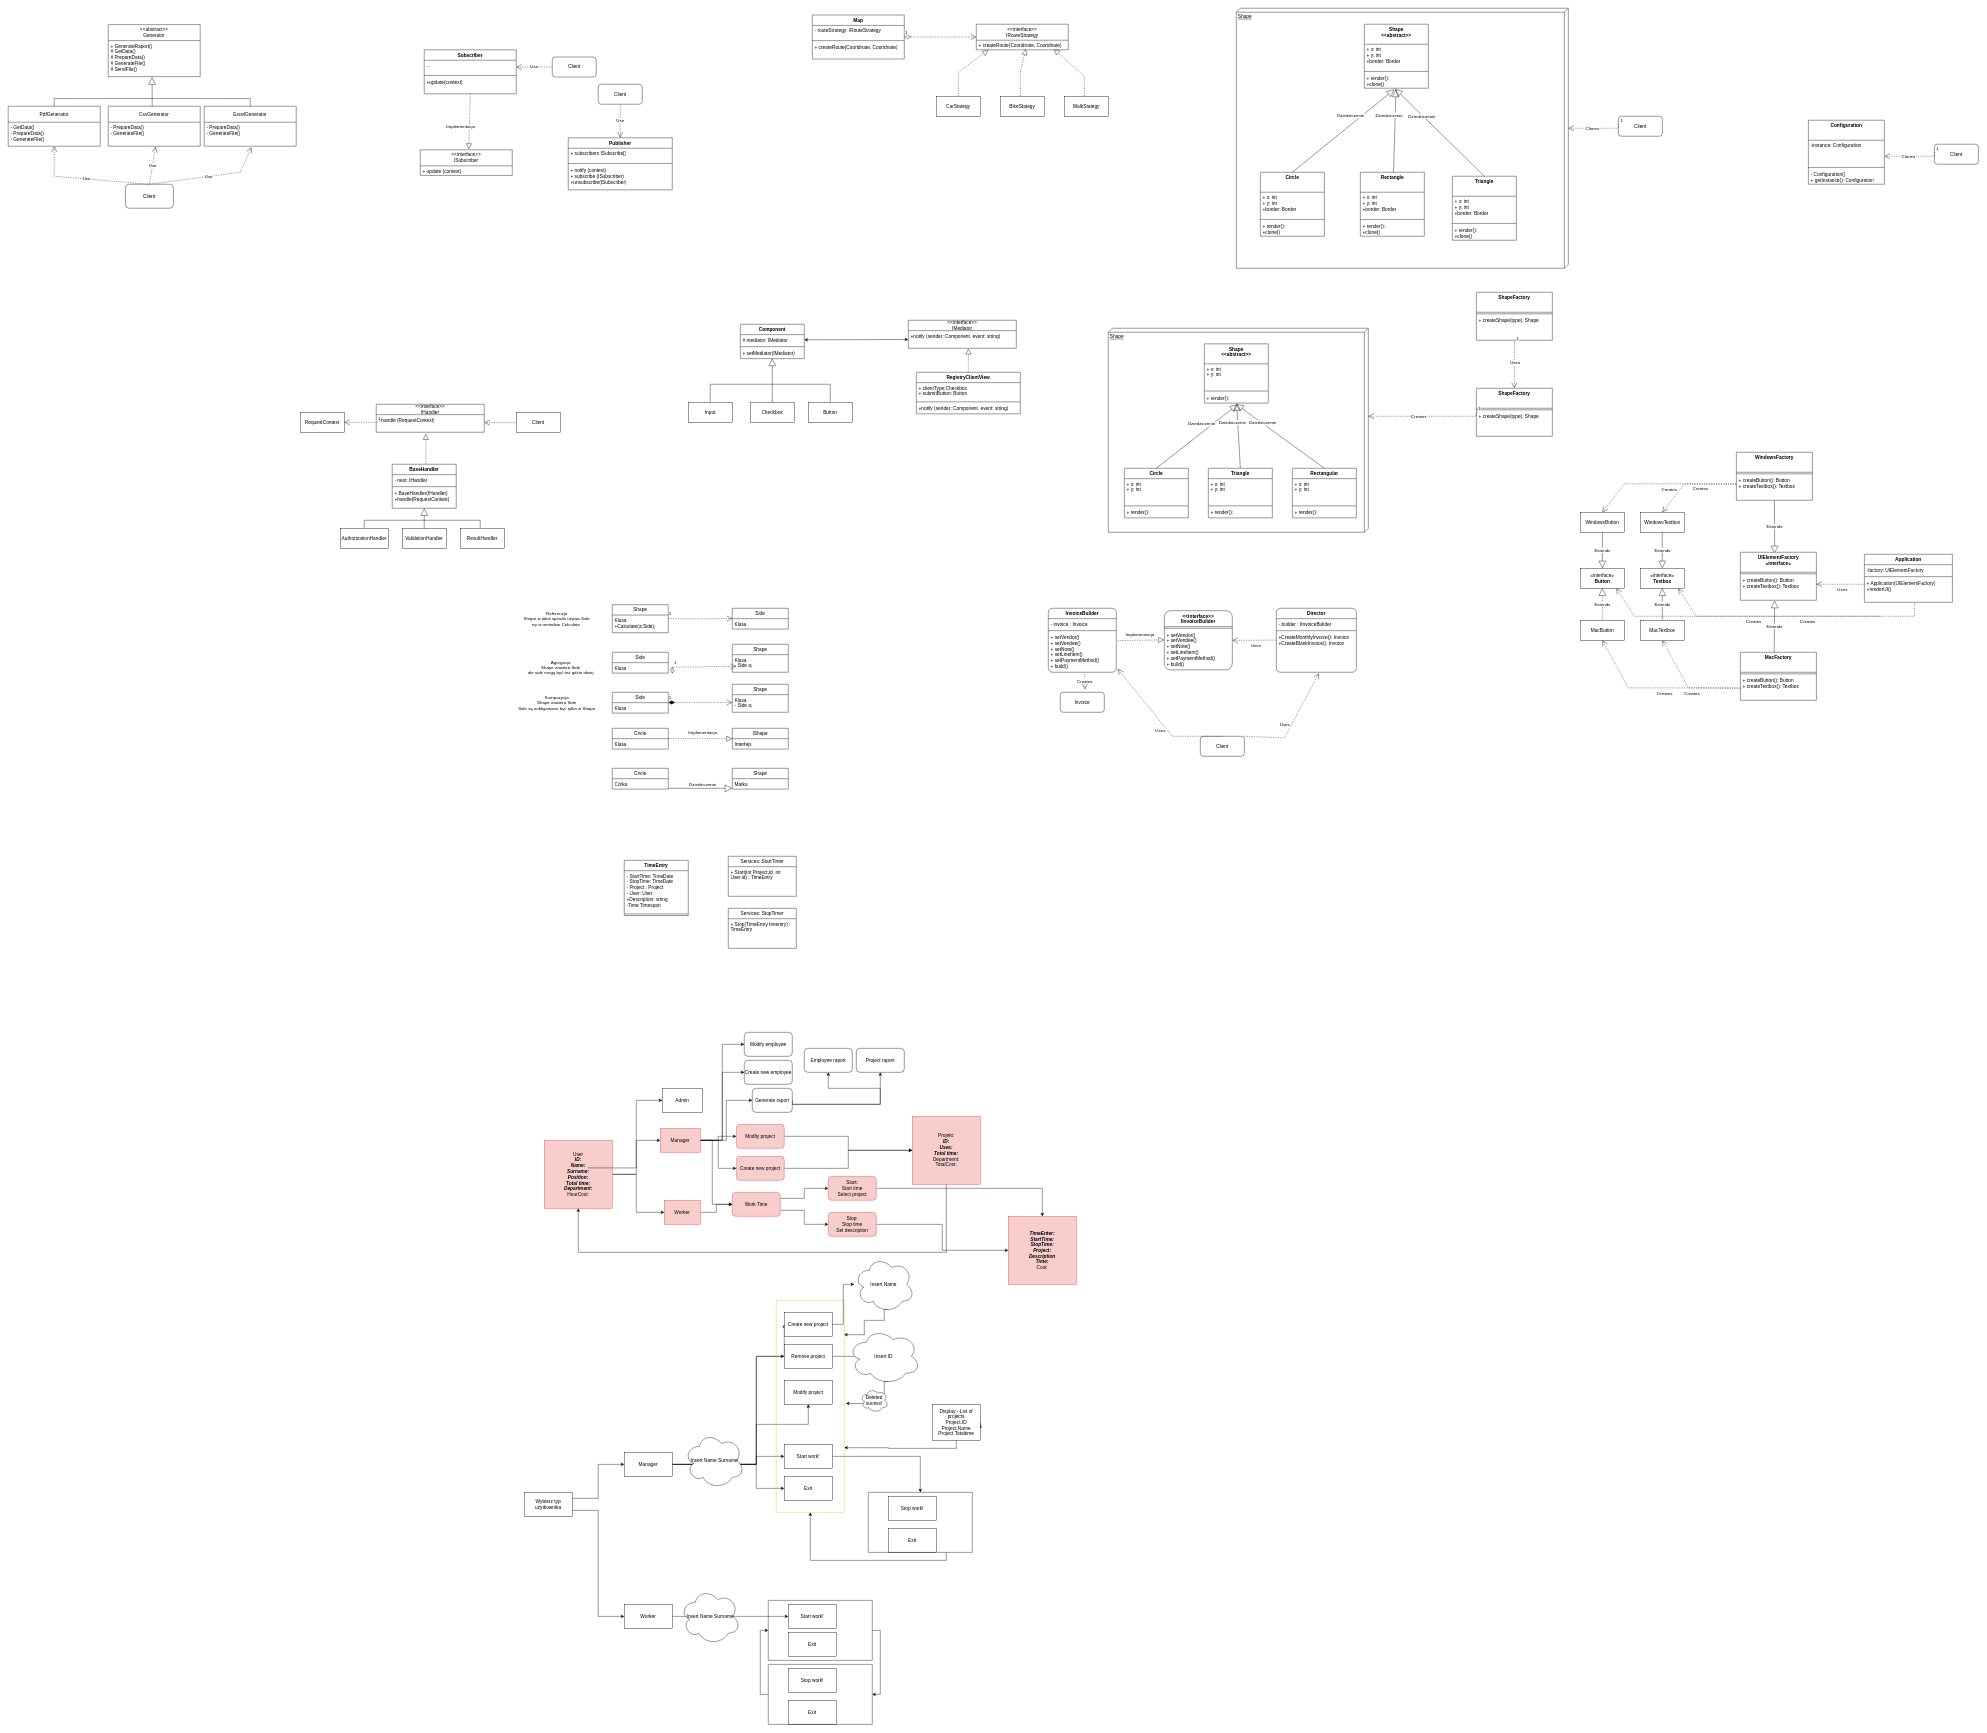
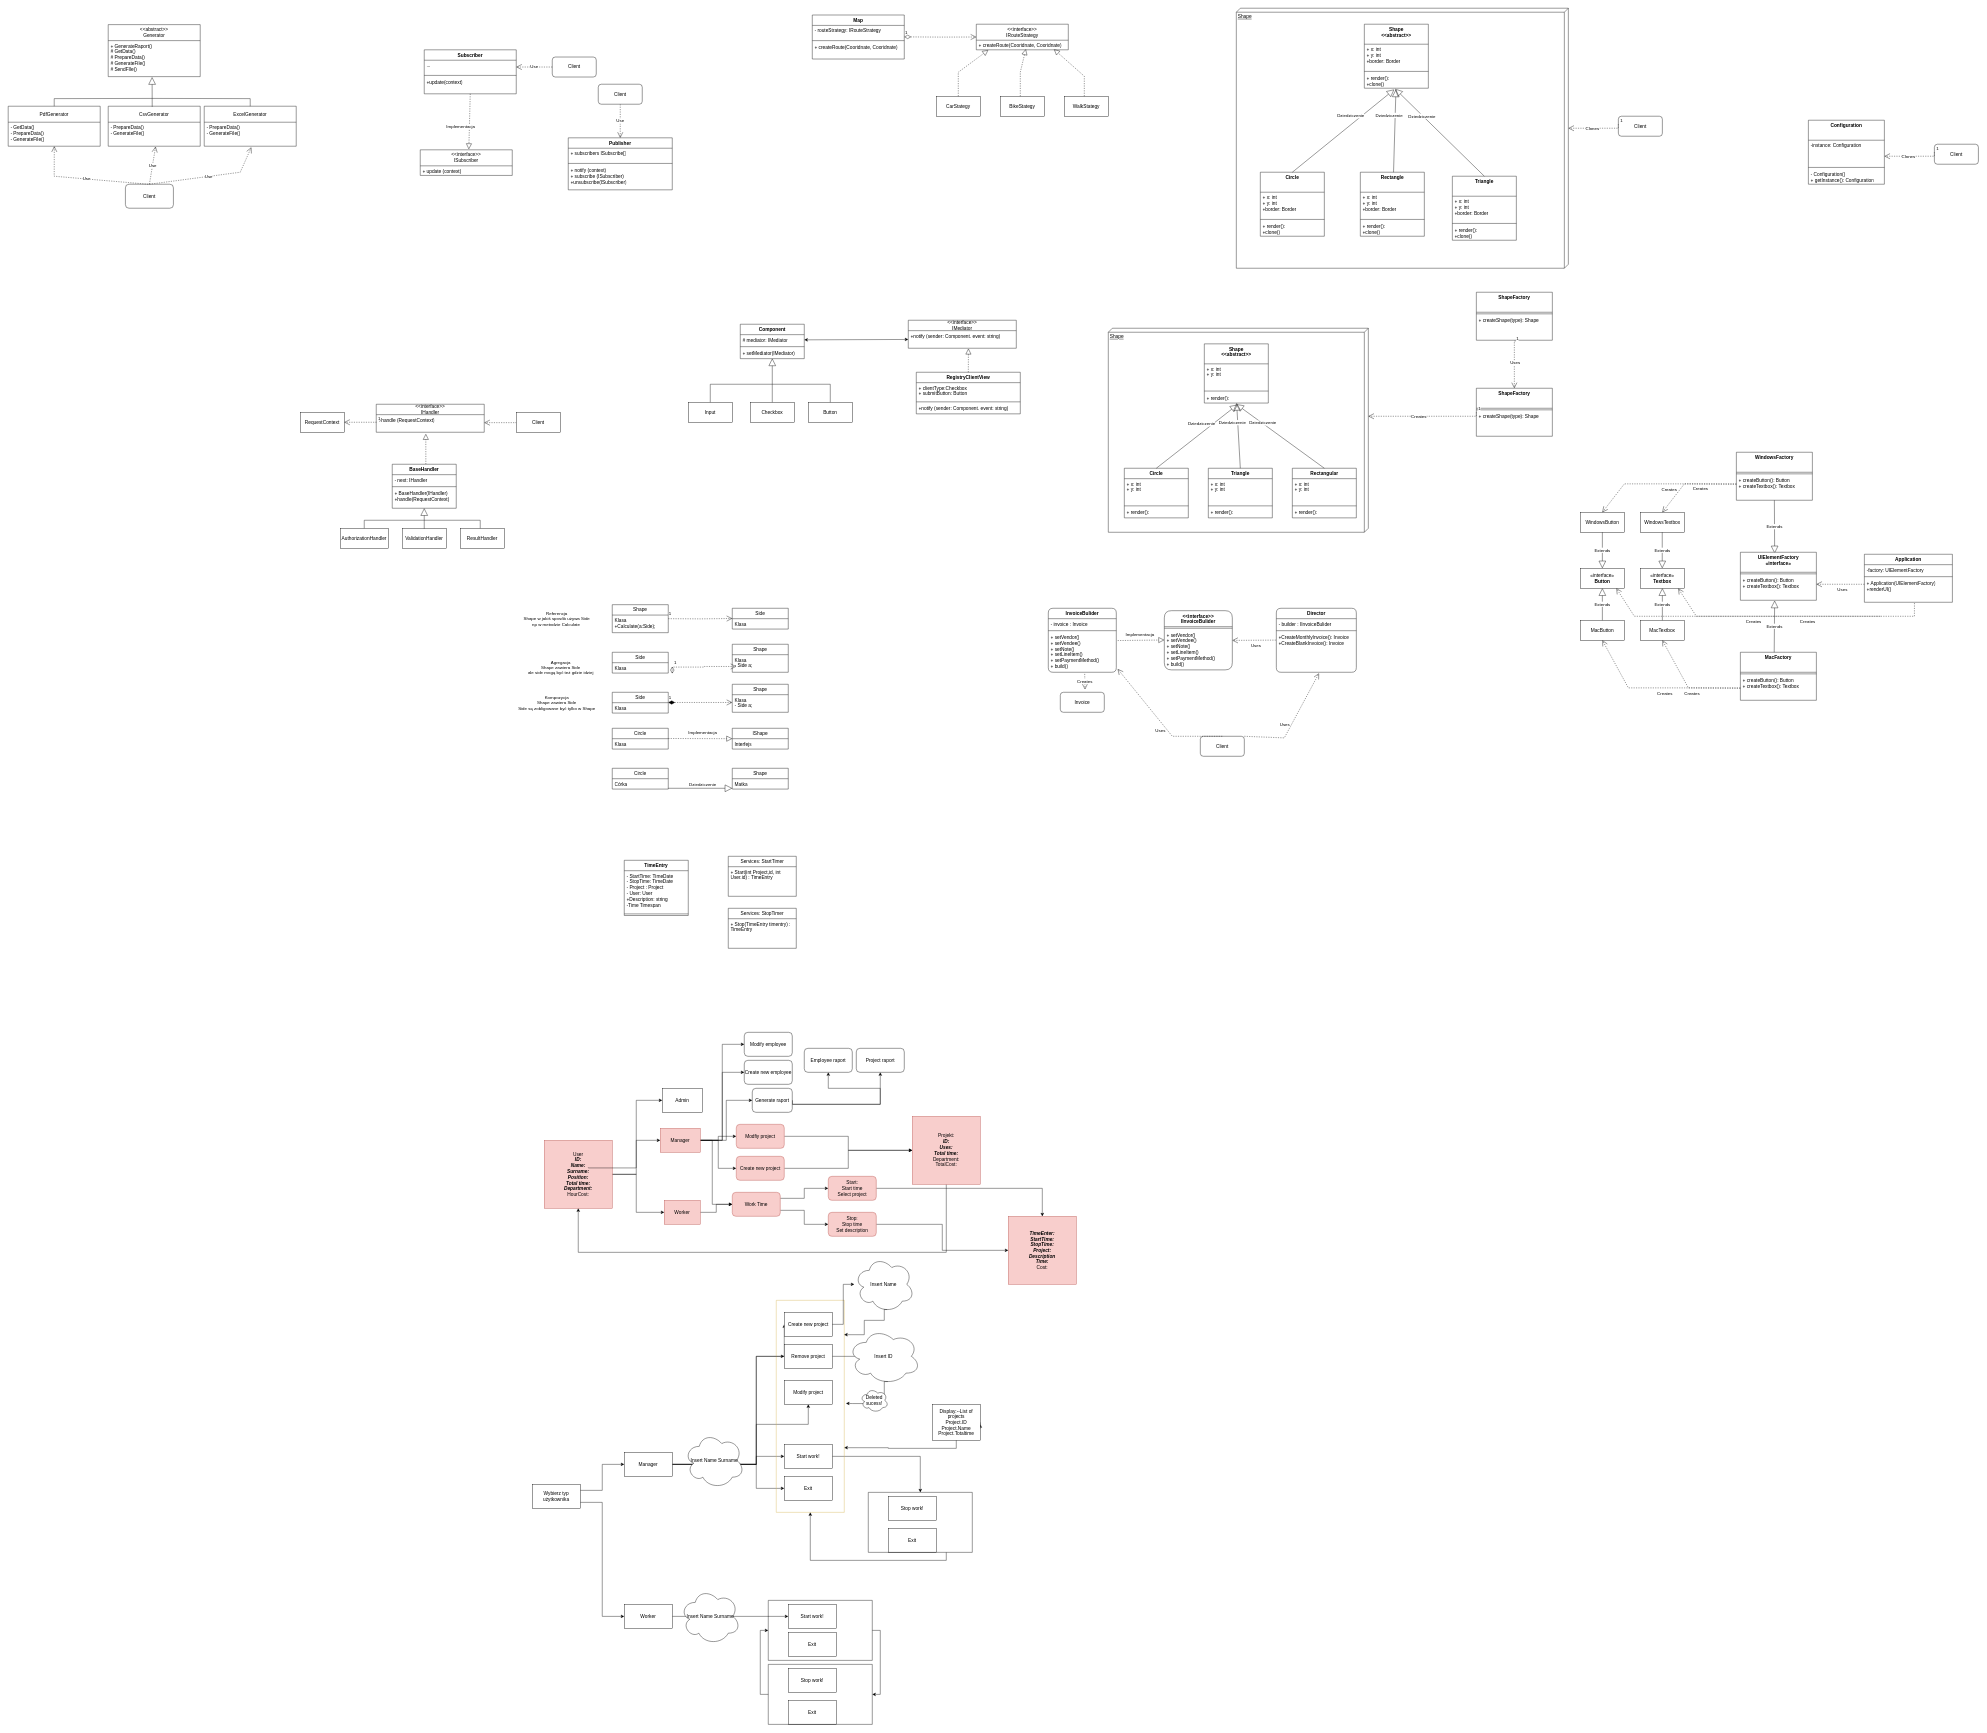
edge "MacButton" -> "«interface» Button": style dashed -> solid
node "Wybierz typ użytkownika": moved (548, 1504) -> (556, 1496)
